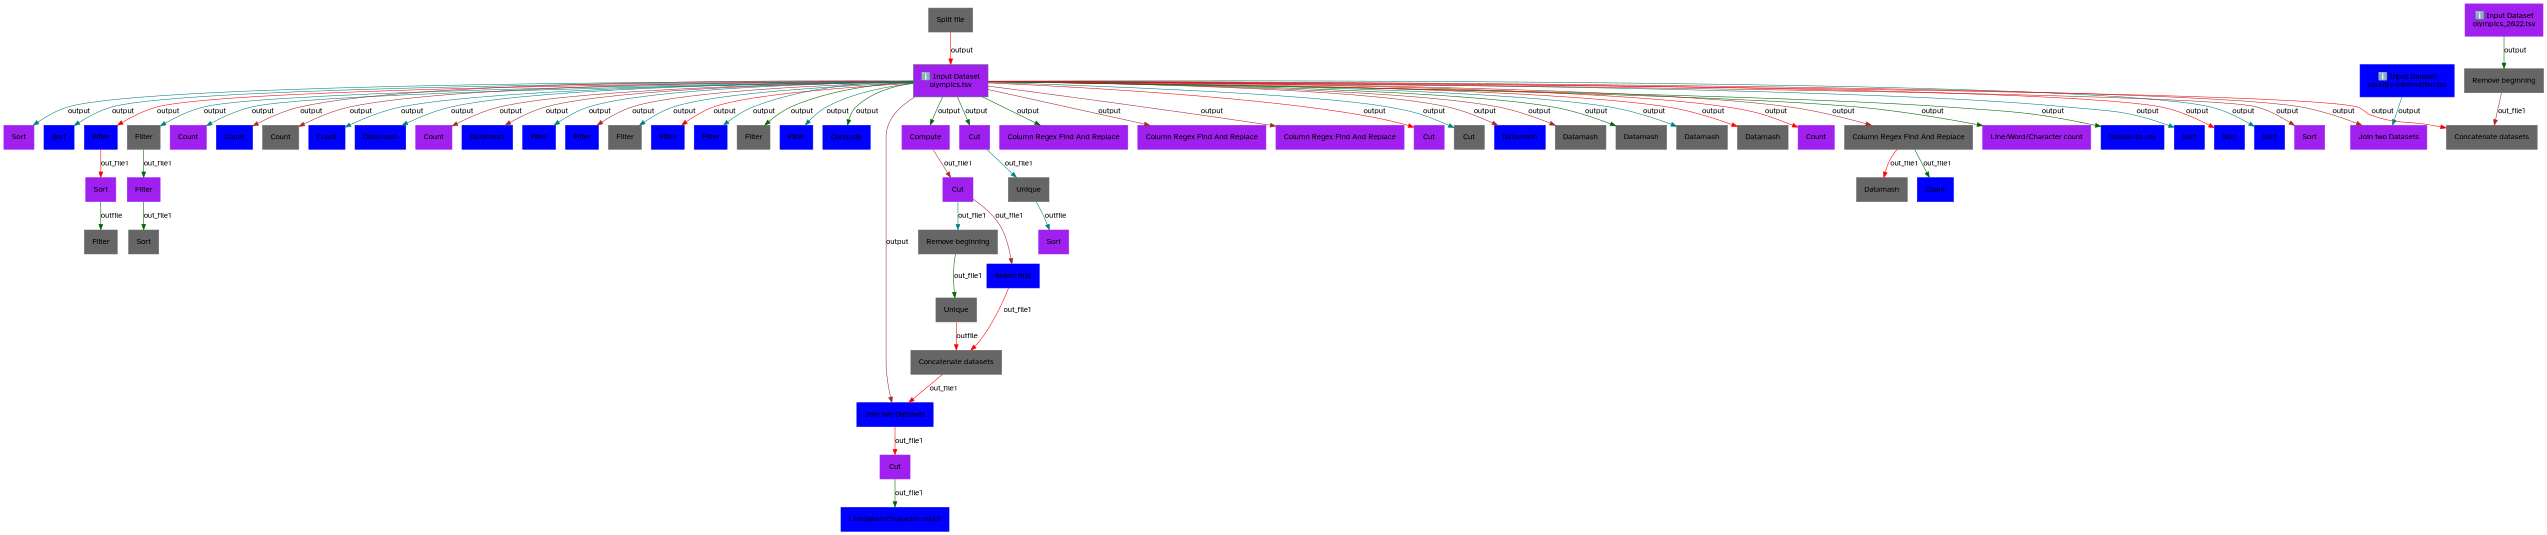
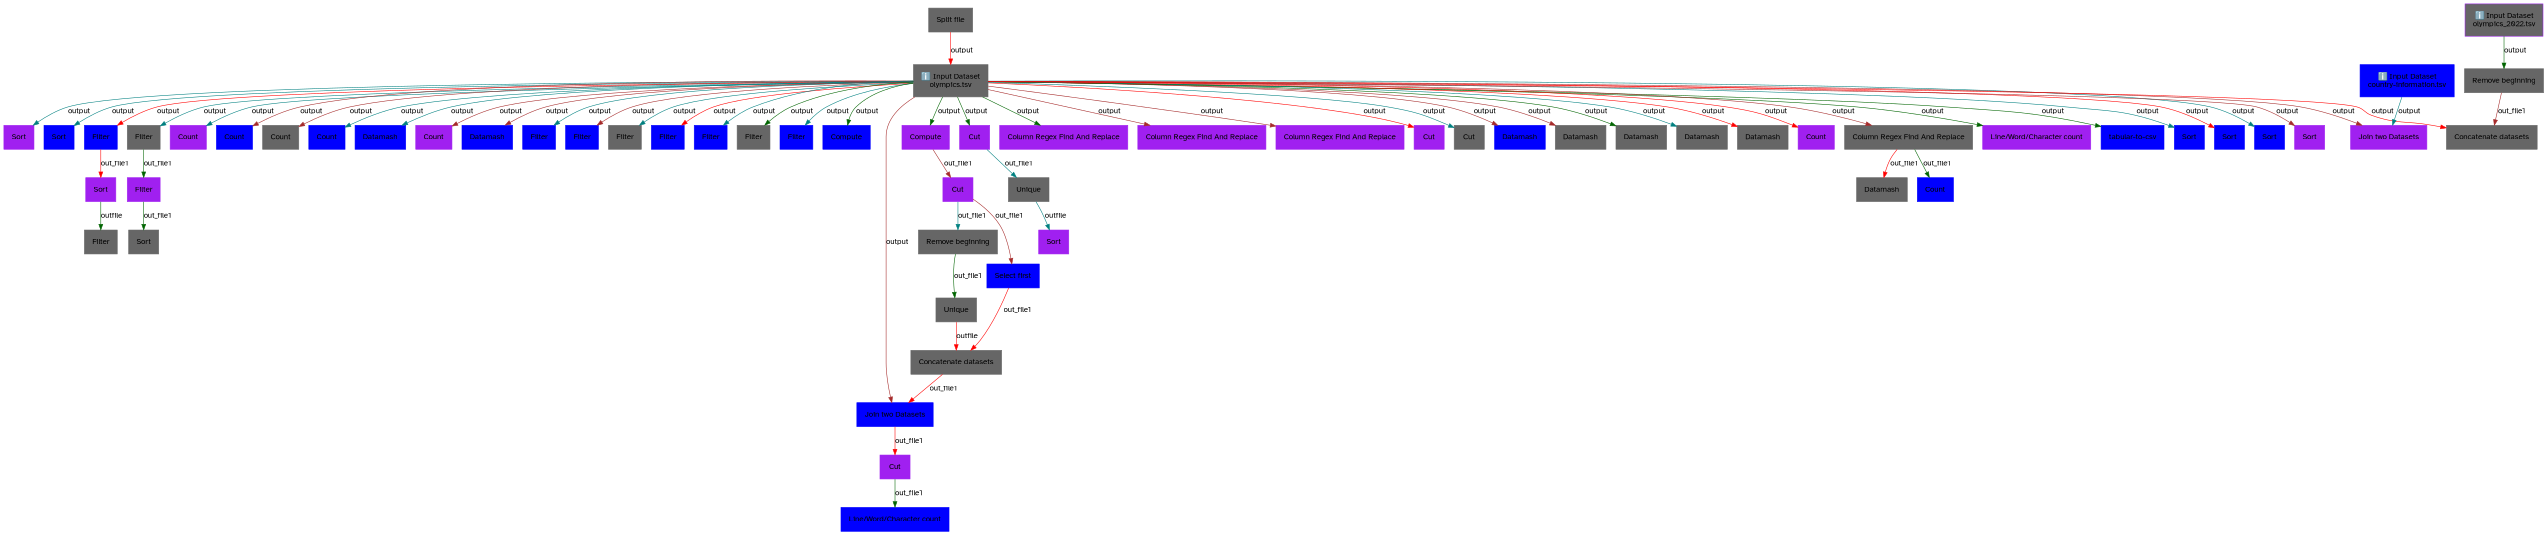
node "ℹ️ Input Dataset olympics_2022.tsv": fillcolor purple -> gray40
node "ℹ️ Input Dataset olympics.tsv": fillcolor purple -> gray40
